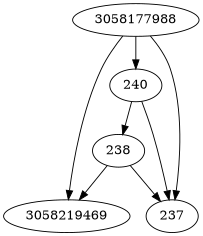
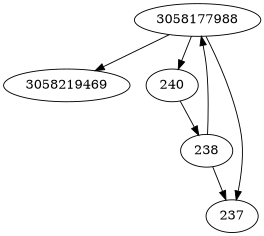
edge "240" -> "237": removed
edge "238" -> "3058219469": now "238" -> "3058177988"
